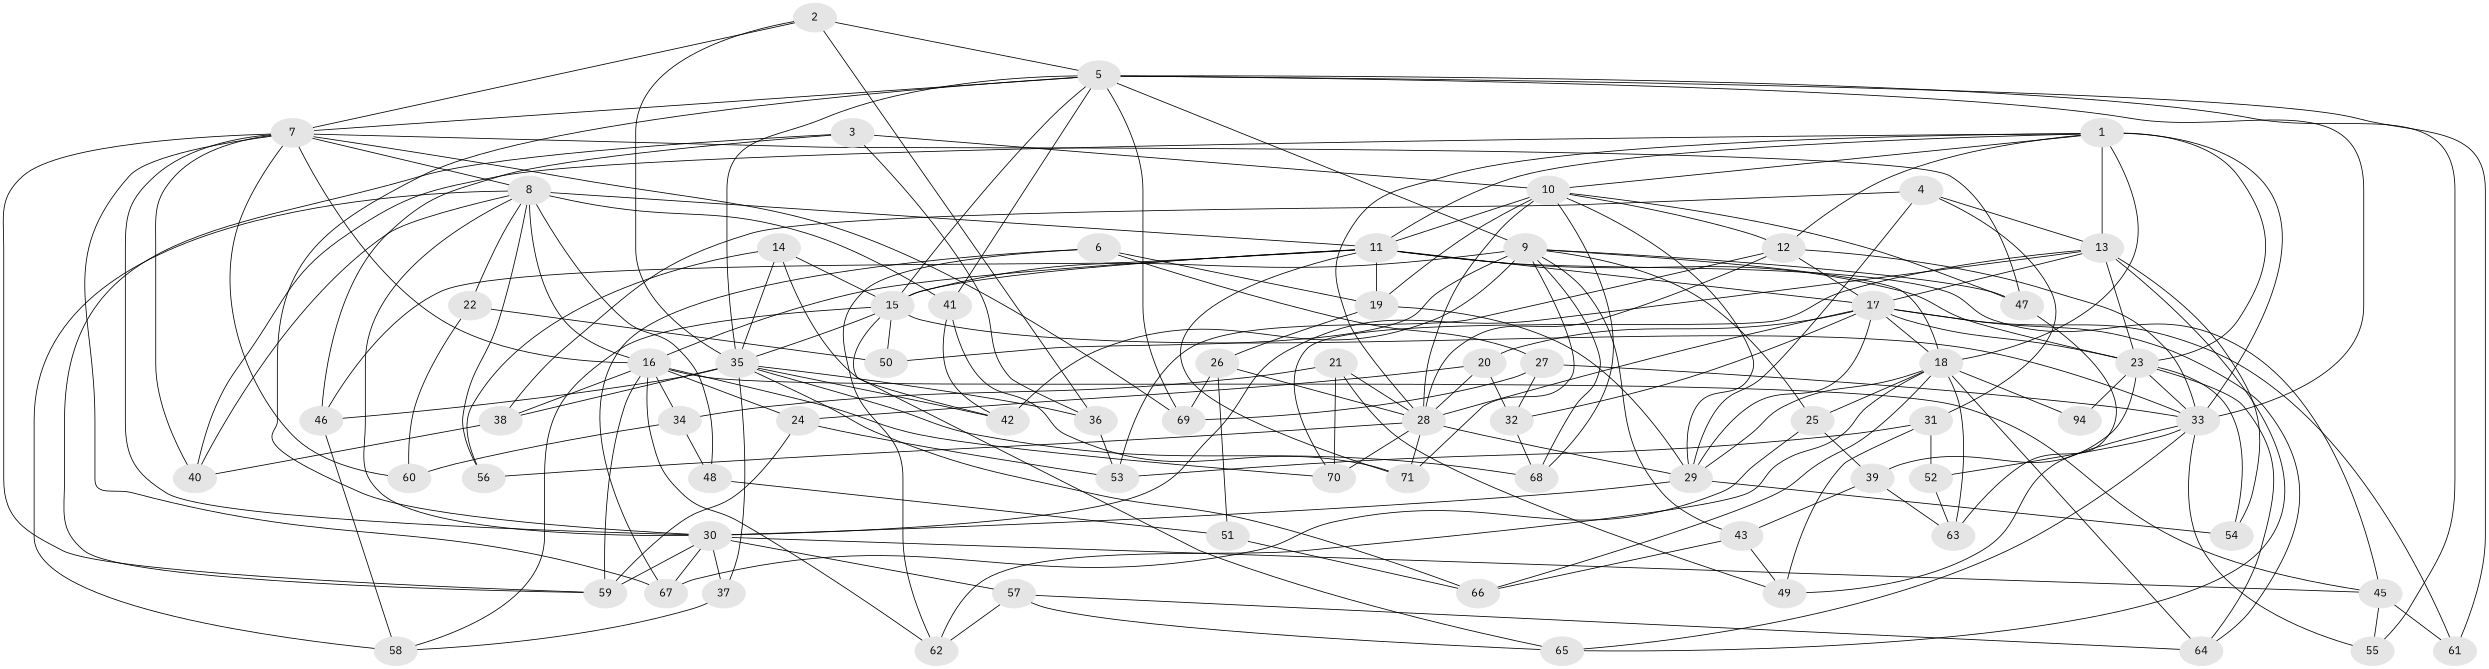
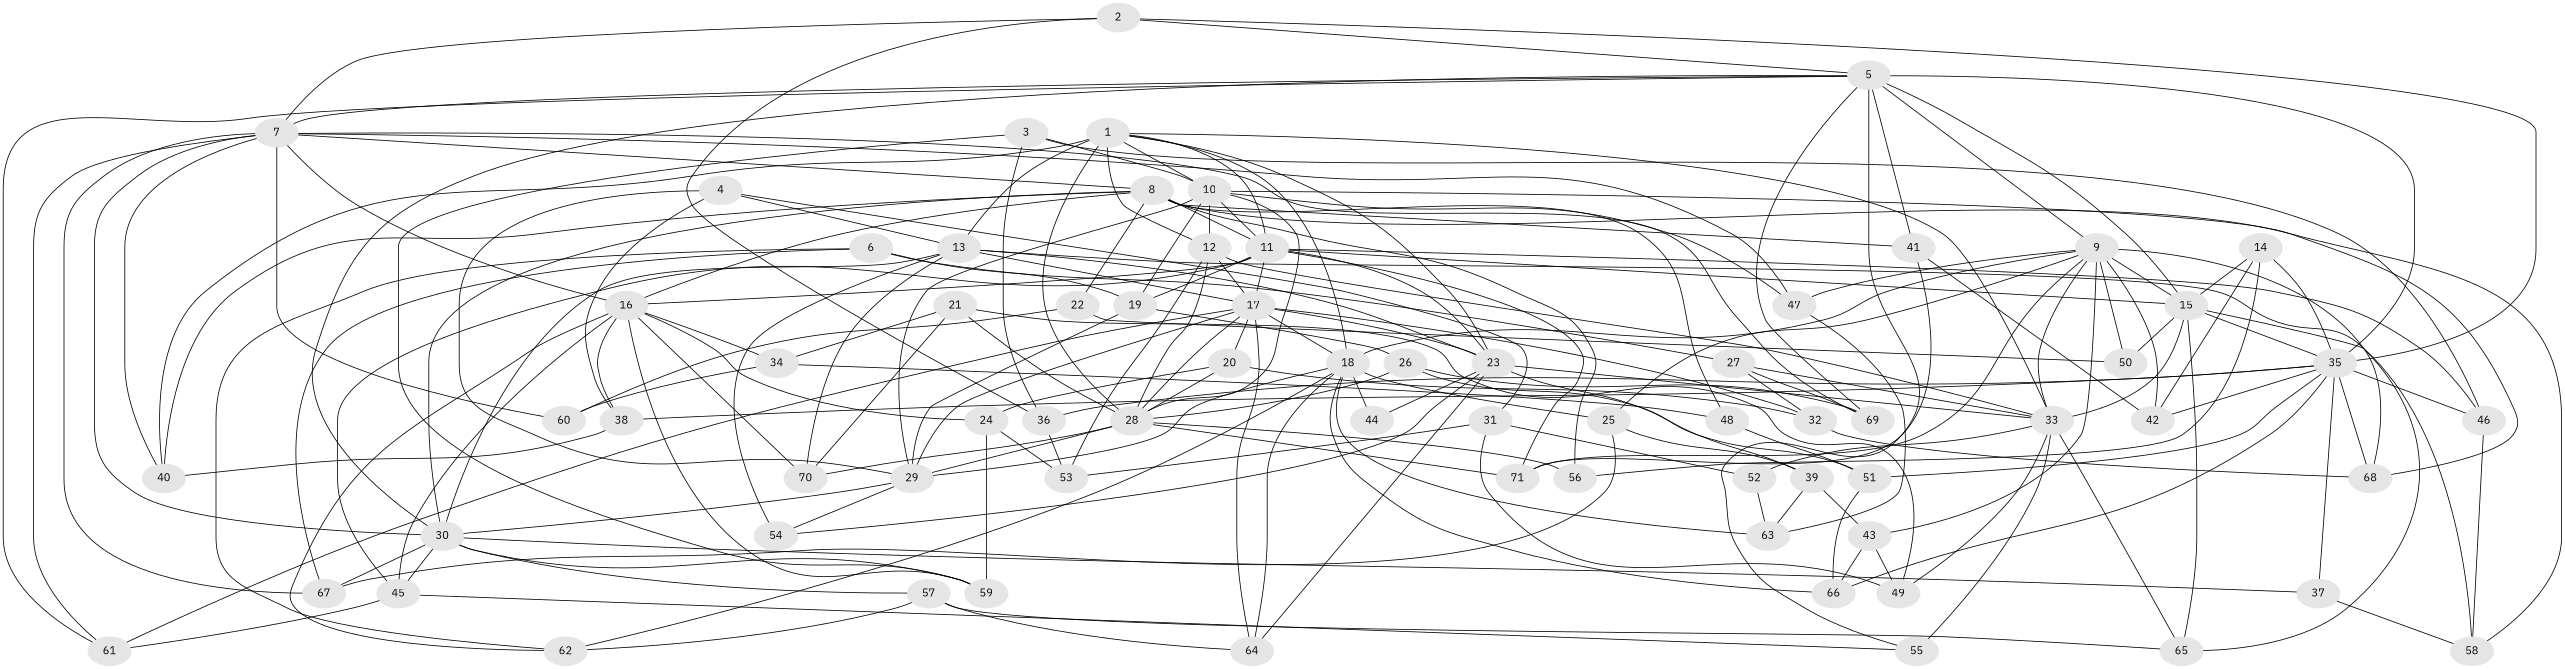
edge "5" -- "33": now "9" -- "33"
node "94": label "94" -> "44"
edge "35" -- "51": added
edge "7" -- "59": now "7" -- "61"
